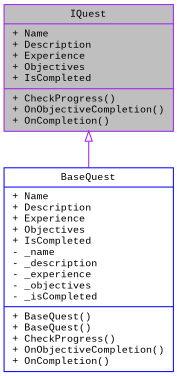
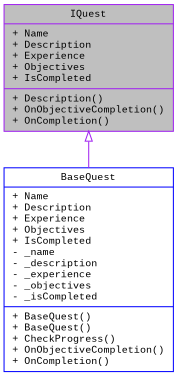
node "IQuest": text "+ CheckProgress()" -> "+ Description()"
